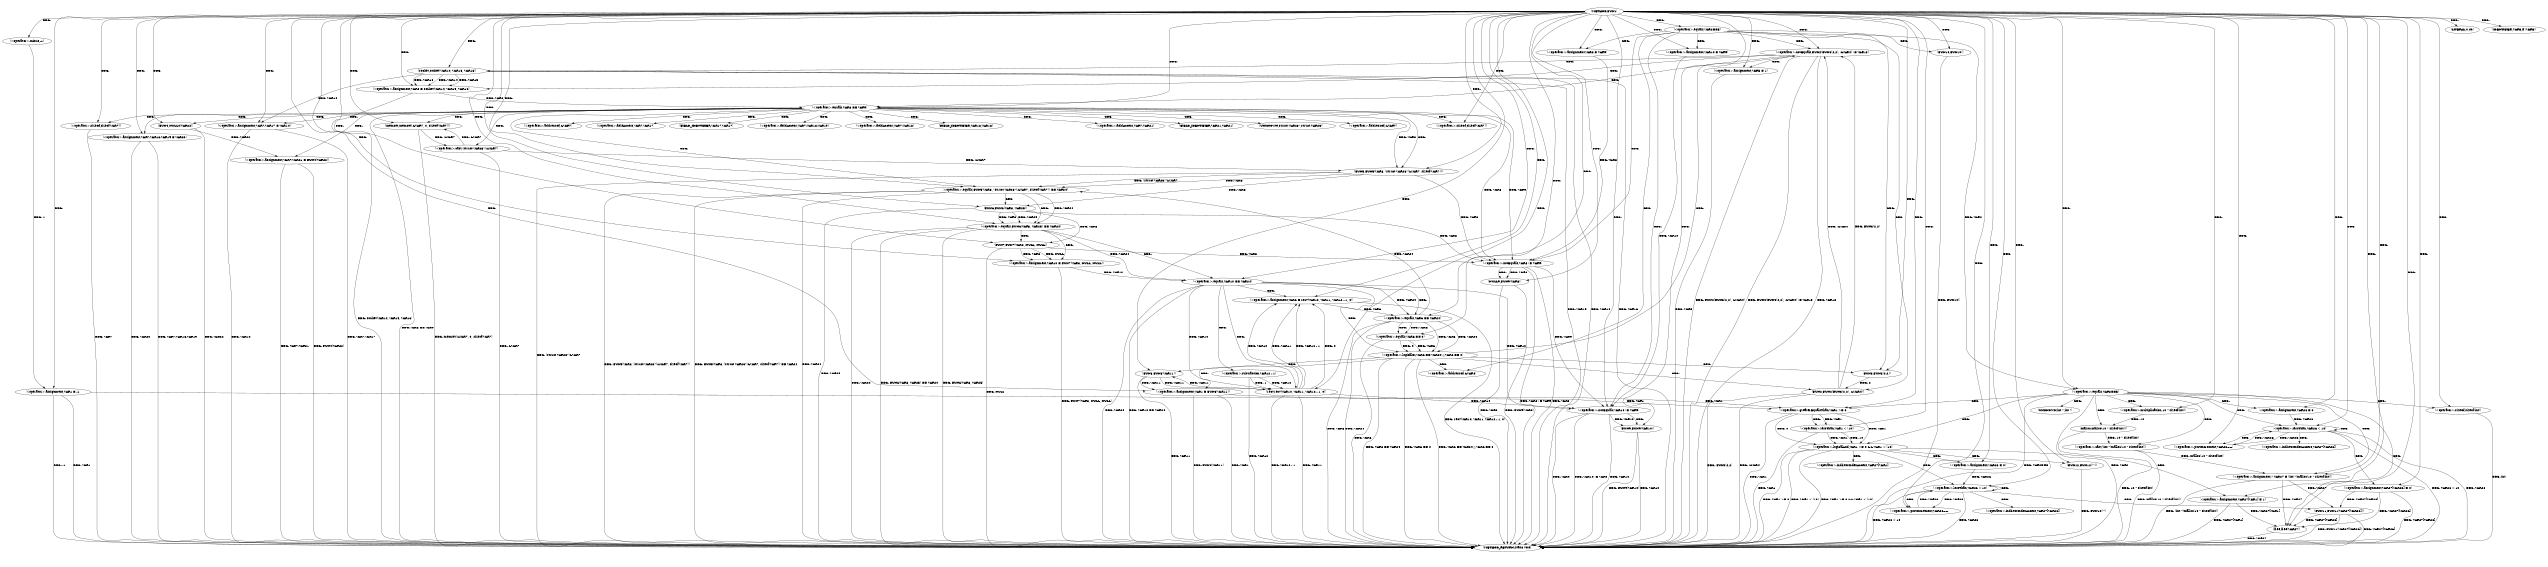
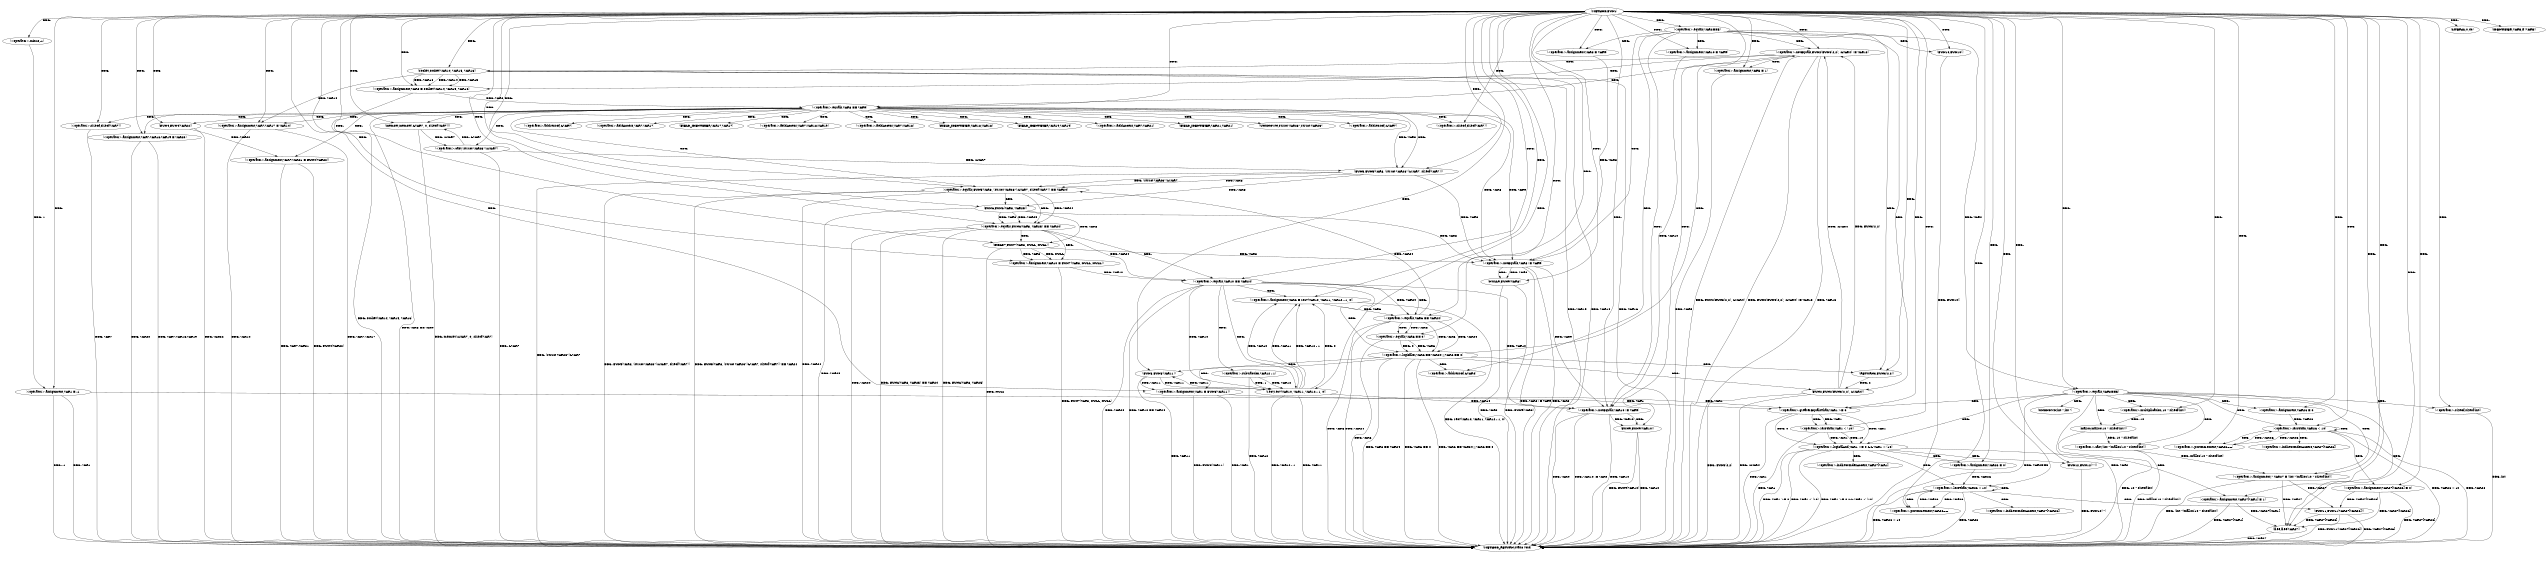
node "(FUN4,NULL4(VAR22))": label "(FUN4,NULL4(VAR22))" -> "(FUN4,FUN4(VAR22))"
node "(FIELD_IDENTIFIER,VAR19,VAR19)": added
node "(FUN7,FUN7(VAR8, NULL, NULL))": label "(FUN7,FUN7(VAR8, NULL, NULL))" -> "(FIELD7,FUN7(VAR8, NULL, NULL))"
node "(FUN3,FUN3(2,2))": label "(FUN3,FUN3(2,2))" -> "(RETURN3,FUN3(2,2))"
edge "(malloc,malloc(10 * sizeof(int)))" -> "(<operator>.cast,(int *)malloc(10 * sizeof(int)))": label "DDG: 10 * sizeof(int)" -> "CDG: 10 * sizeof(int)"
